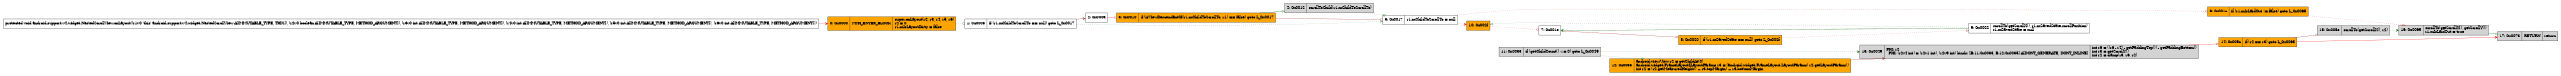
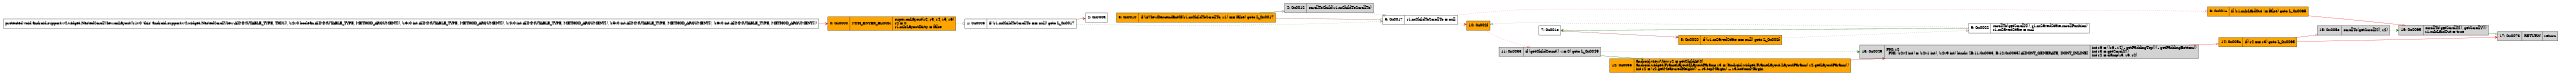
edge "2: 0x000a" -> "3: 0x0010": removed
edge "6: 0x001c" -> "16: 0x0065": style dotted -> solid
edge "10: 0x002f" -> "7: 0x001e": now "10: 0x002f" -> "11: 0x0033"
edge "7: 0x001e" -> "8: 0x0020": arrowhead onormal -> vee
edge "11: 0x0033" -> "12: 0x0035": style dotted -> solid
